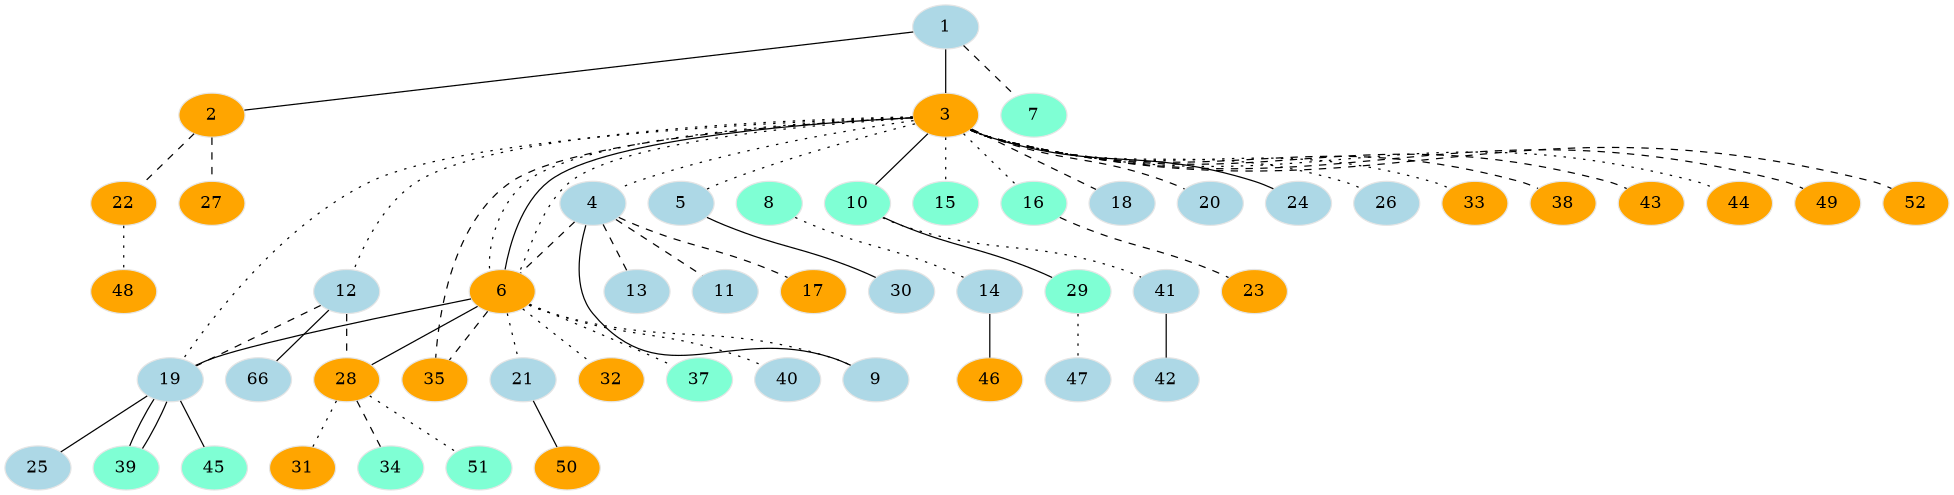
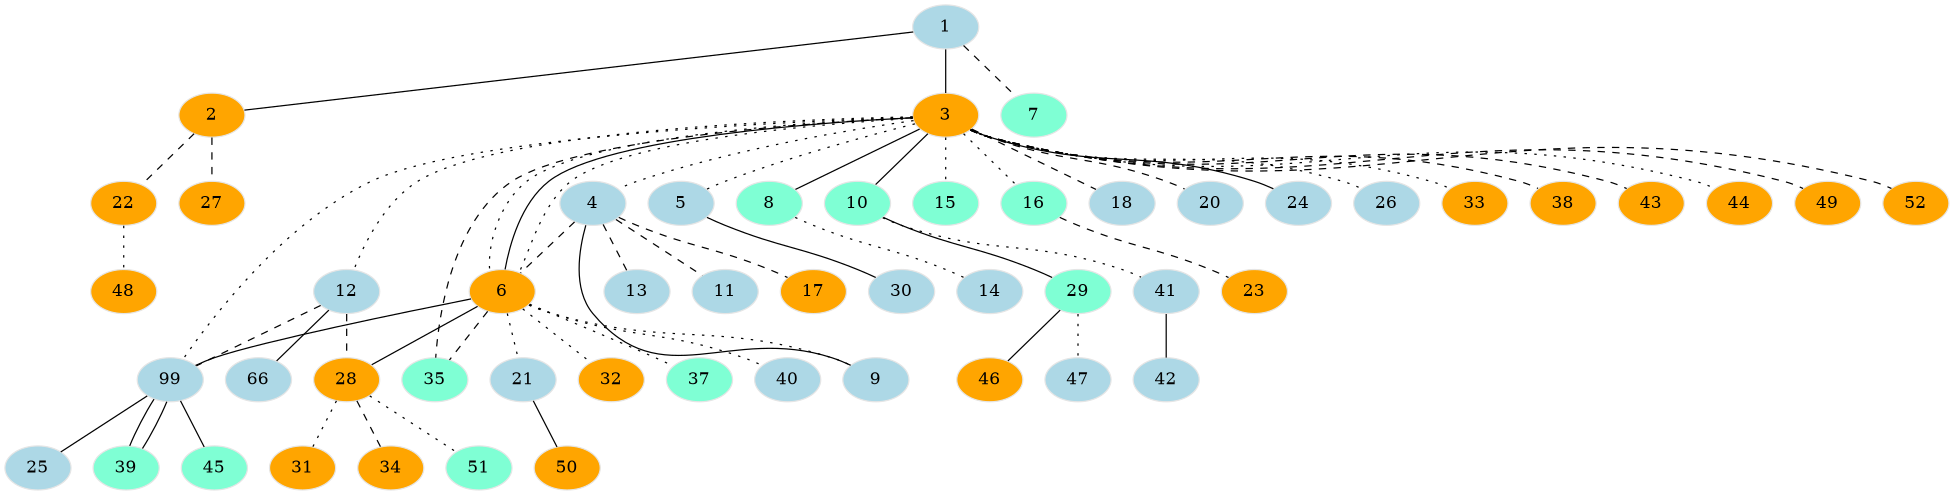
edge "3" -- "8": added
edge "14" -- "46": now "29" -- "46"
node "19": label "19" -> "99"
node "35": fillcolor orange -> aquamarine
node "34": fillcolor aquamarine -> orange
